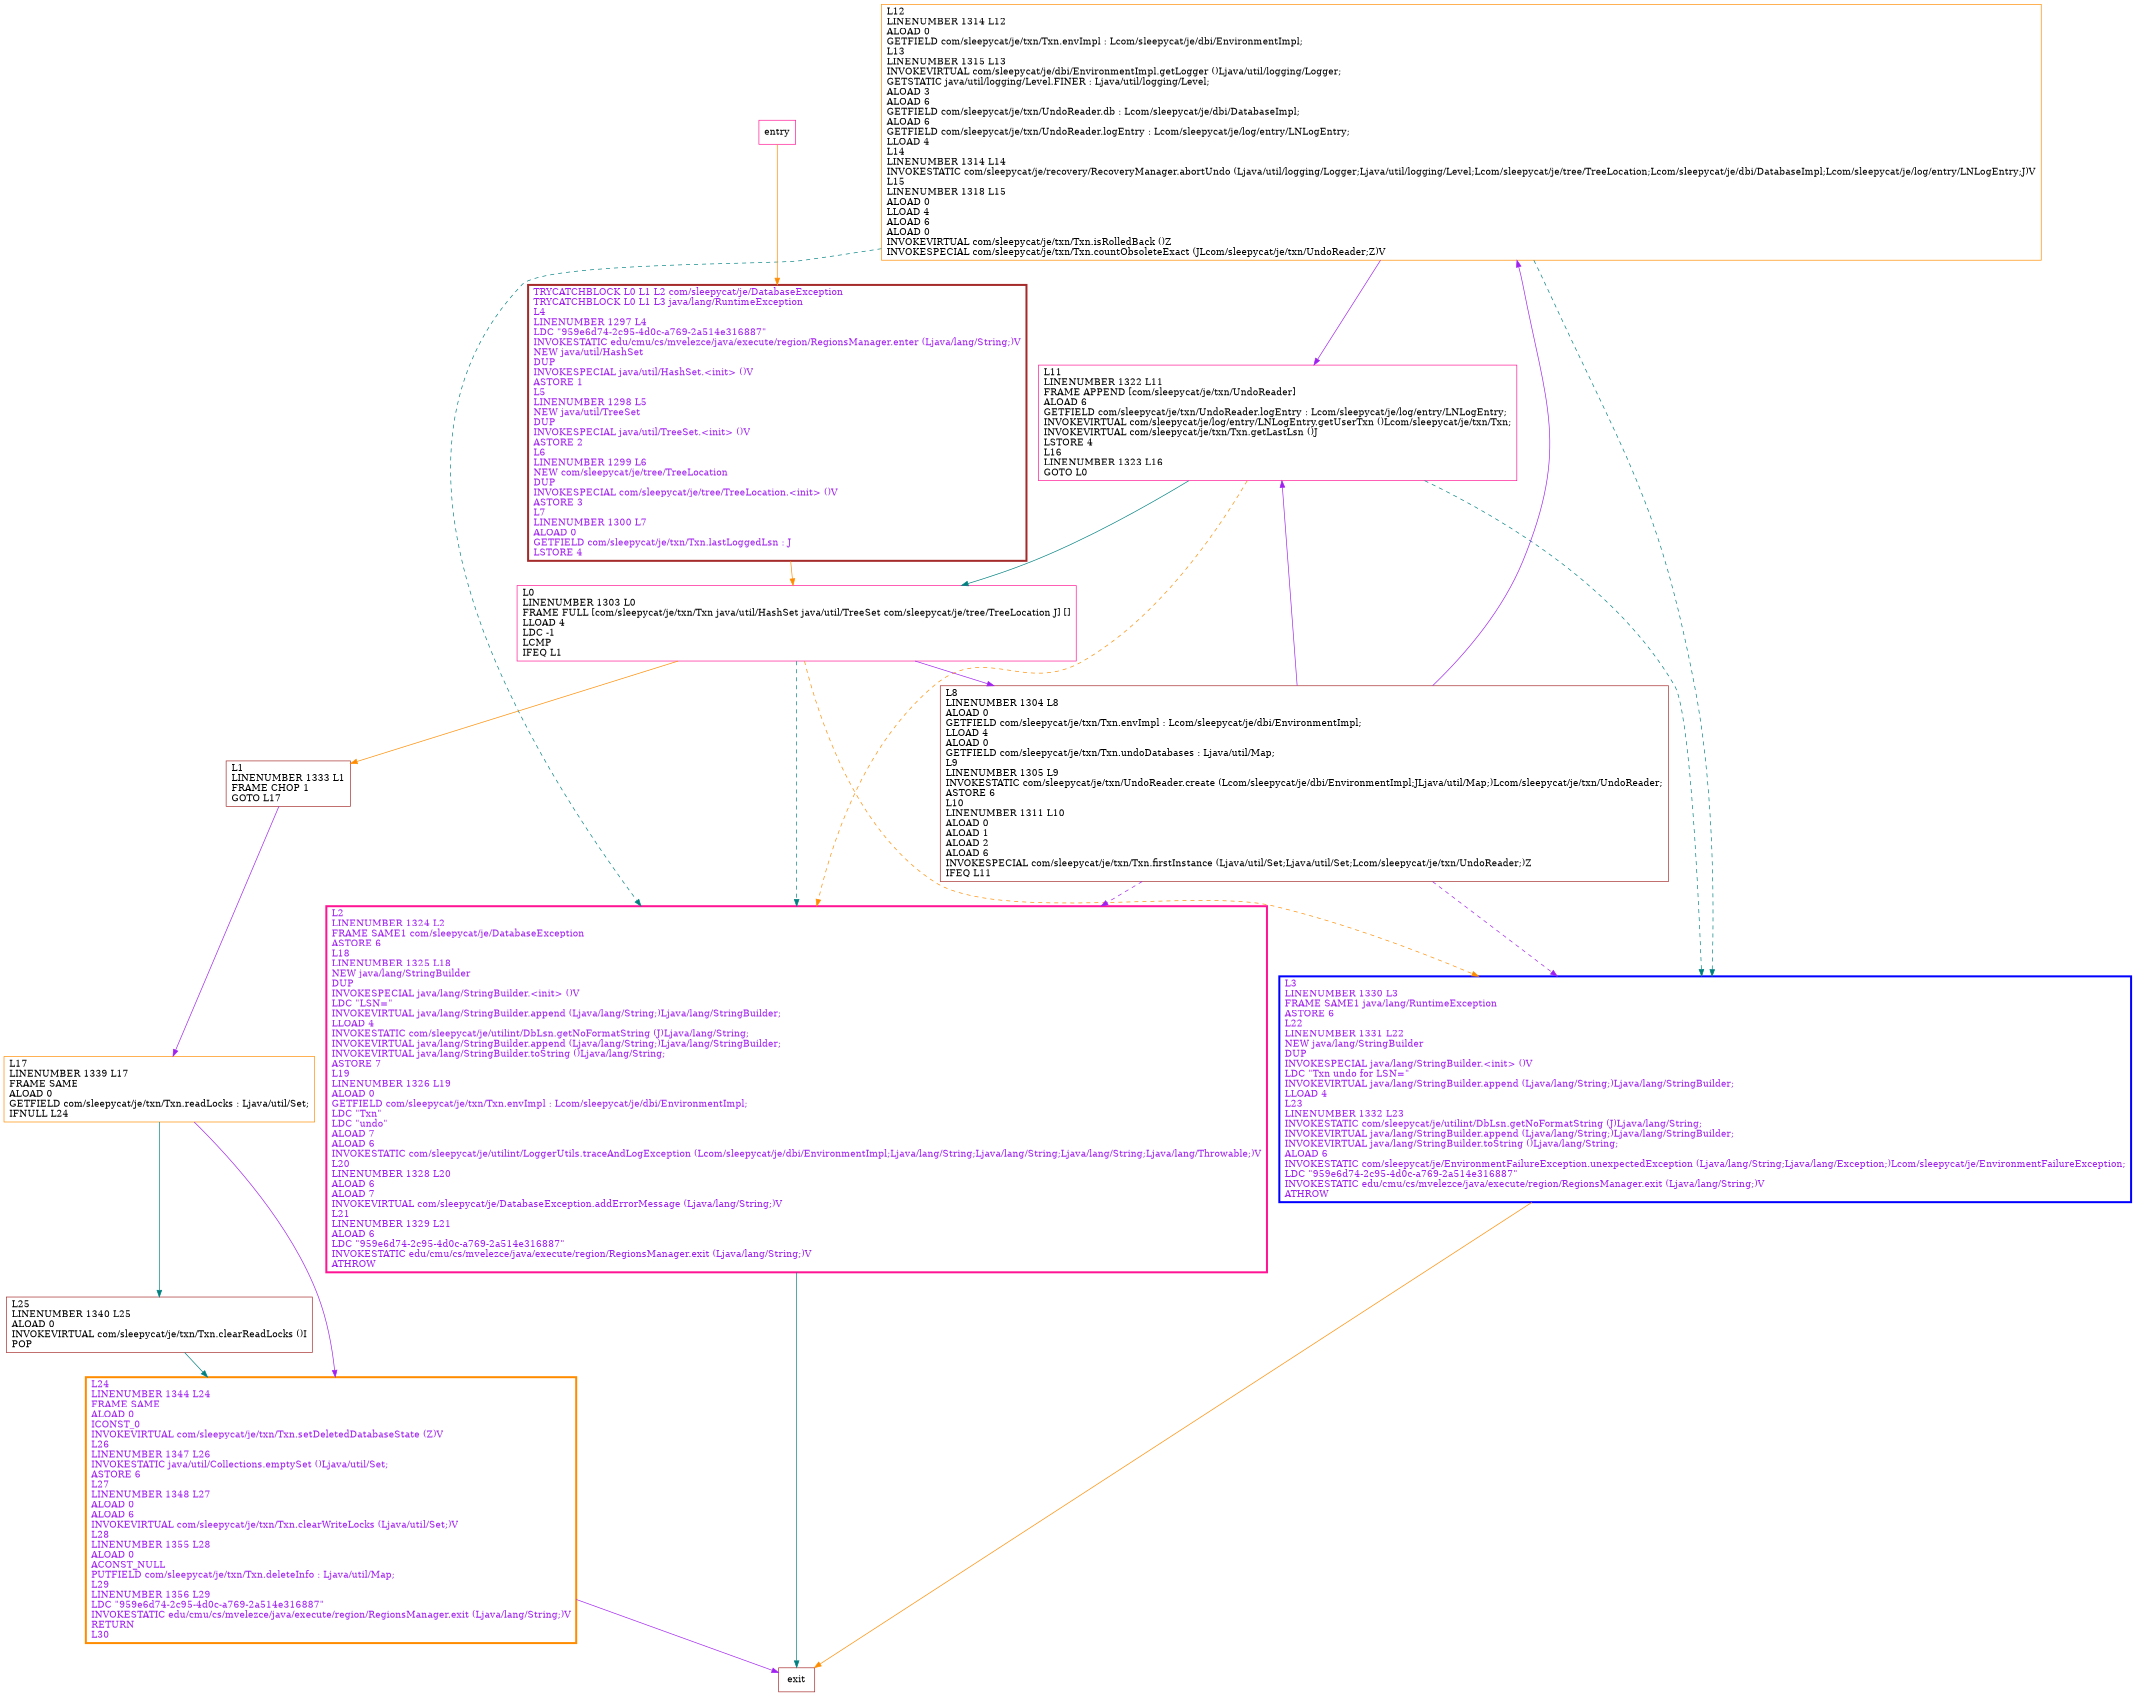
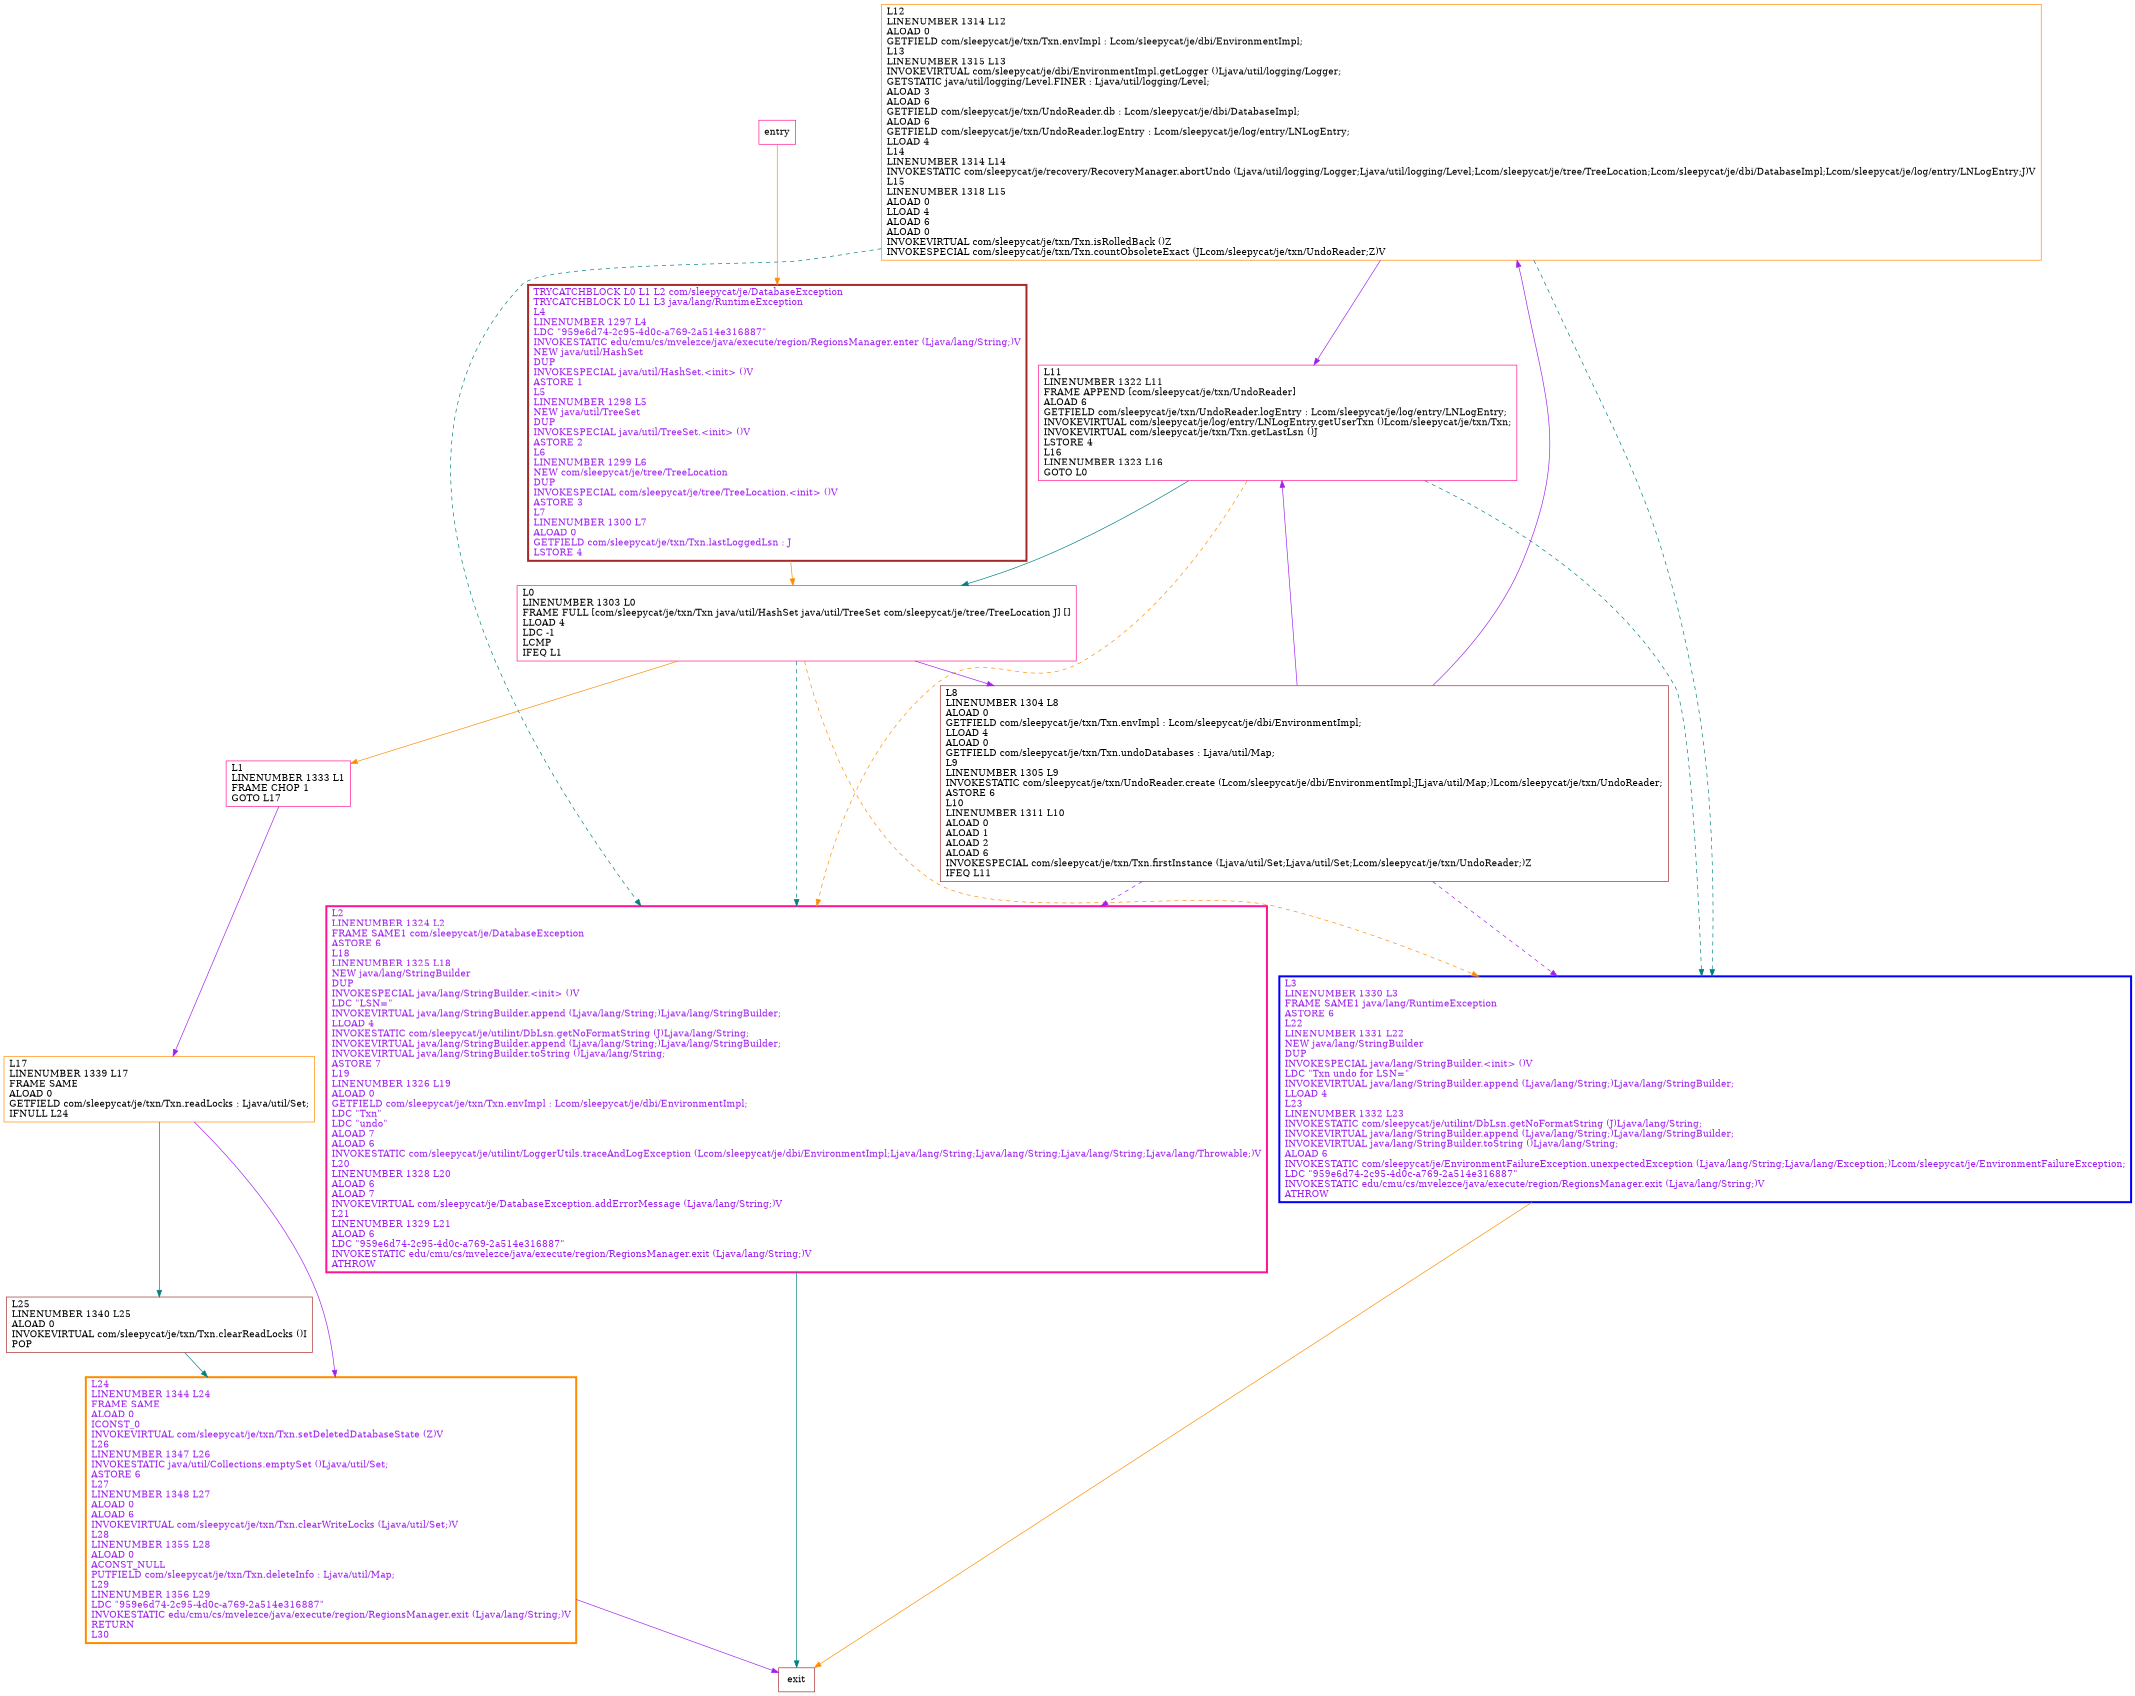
node "L1 LINENUMBER 1333 L1 FRAME CHOP 1 GOTO L17": color brown -> deeppink
